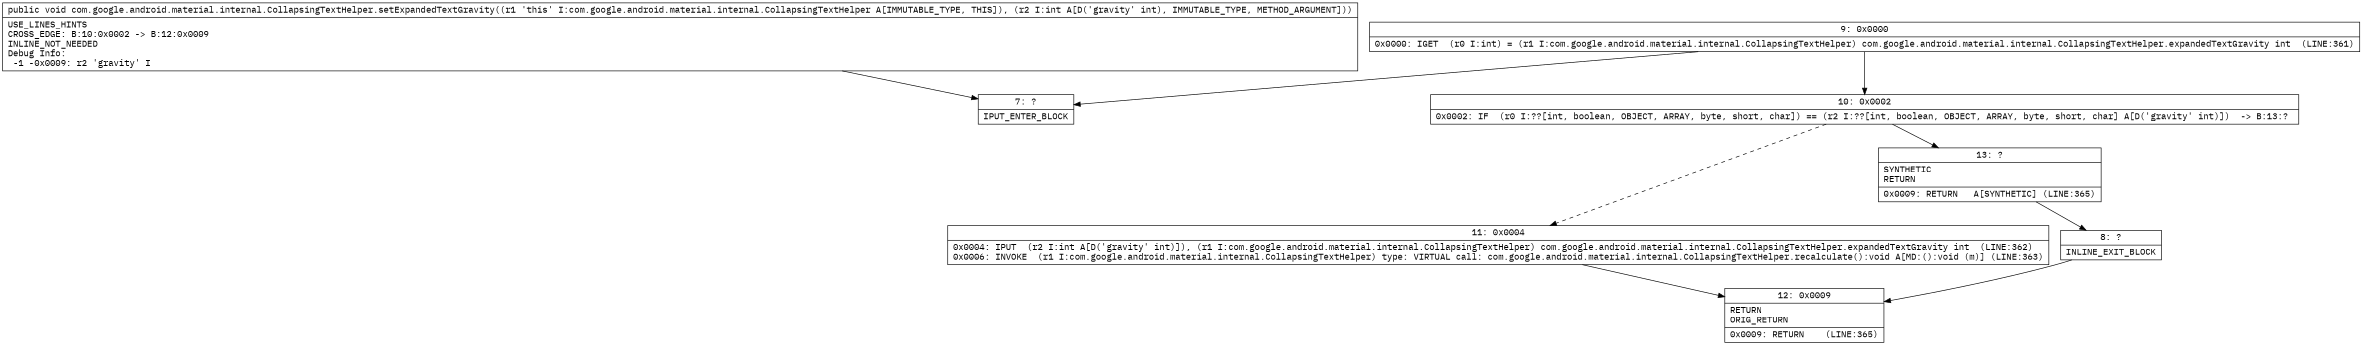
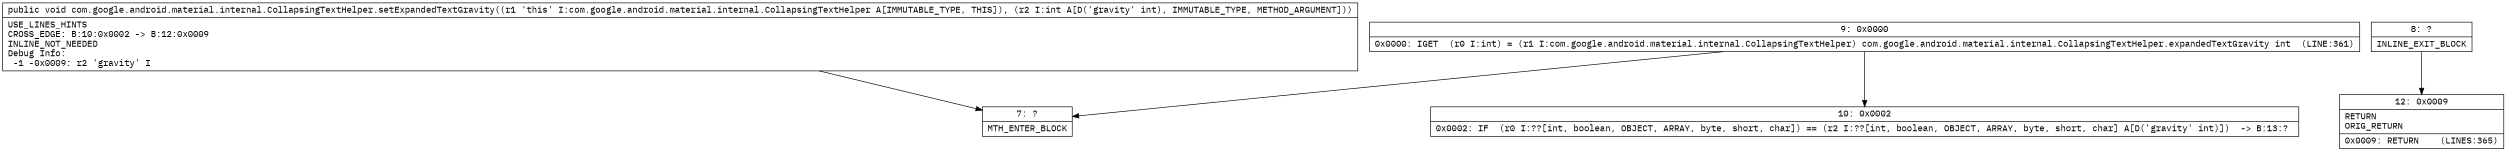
node "7: ?": text "IPUT_ENTER_BLOCK" -> "MTH_ENTER_BLOCK"
node "13: ?": removed
node "11: 0x0004": removed
node "12: 0x0009": text "0x0009: RETURN    (LINE:365)" -> "0x0009: RETURN    (LINES:365)"
